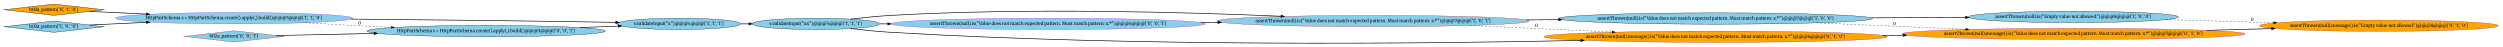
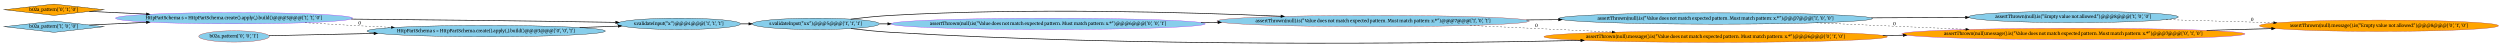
node "b02a_pattern['0', '0', '1']": shape diamond -> ellipse
